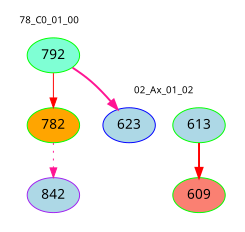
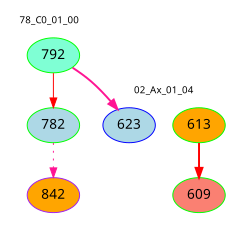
cluster "02_Ax_01_02": label "02_Ax_01_02" -> "02_Ax_01_04"
node "782": fillcolor orange -> lightblue
node "613": fillcolor lightblue -> orange
node "842": fillcolor lightblue -> orange
